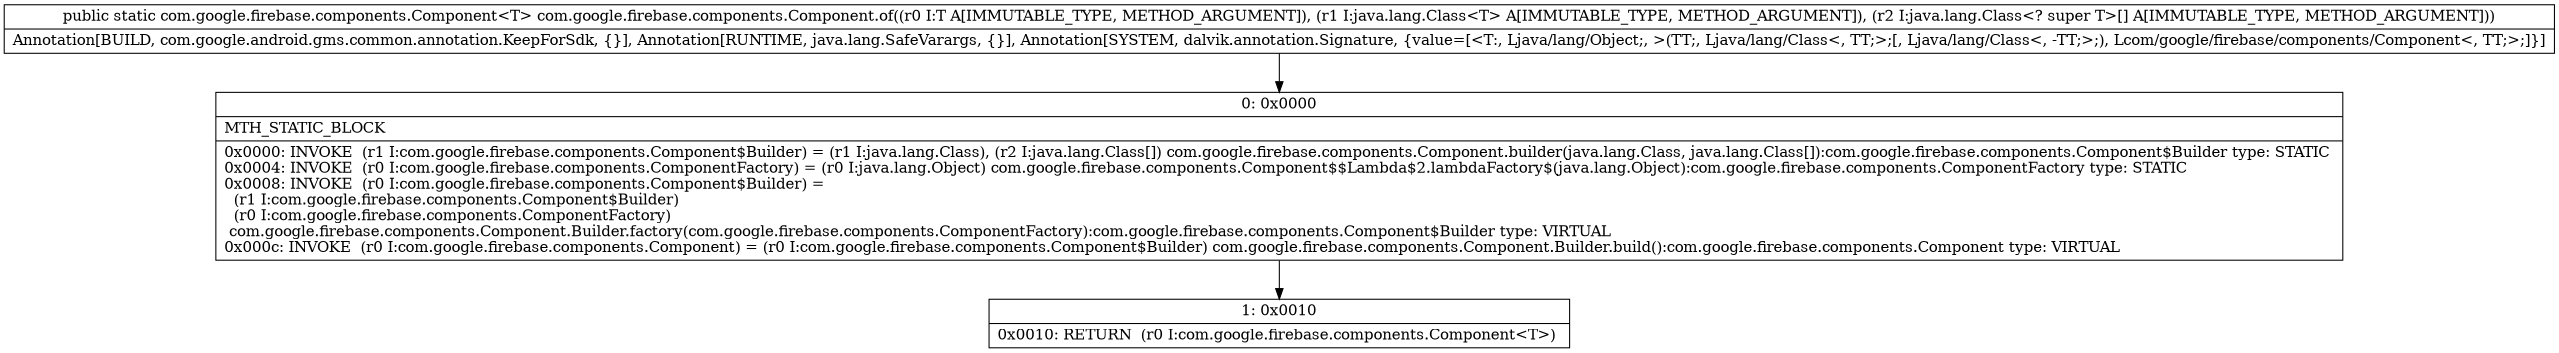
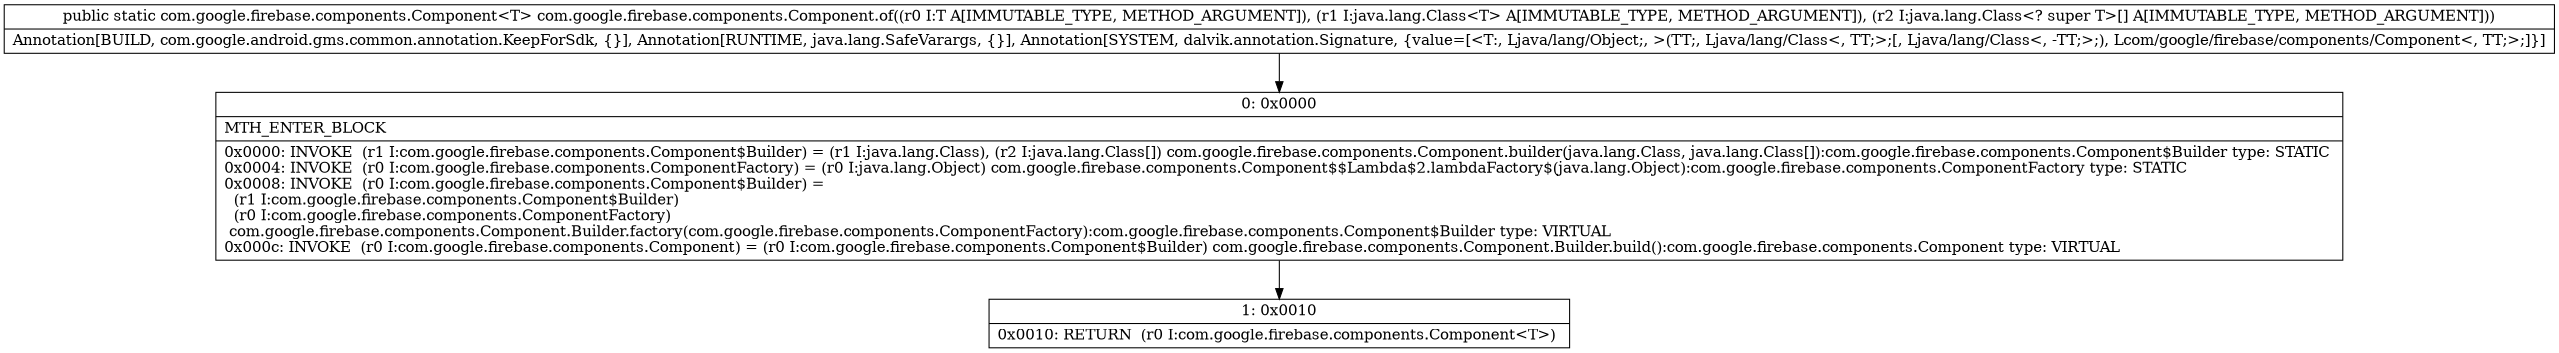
node "0: 0x0000": text "MTH_STATIC_BLOCK" -> "MTH_ENTER_BLOCK"
